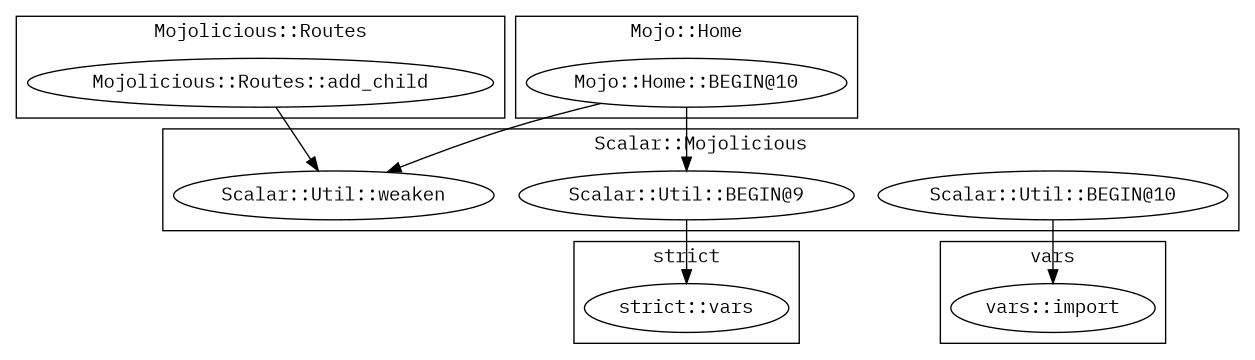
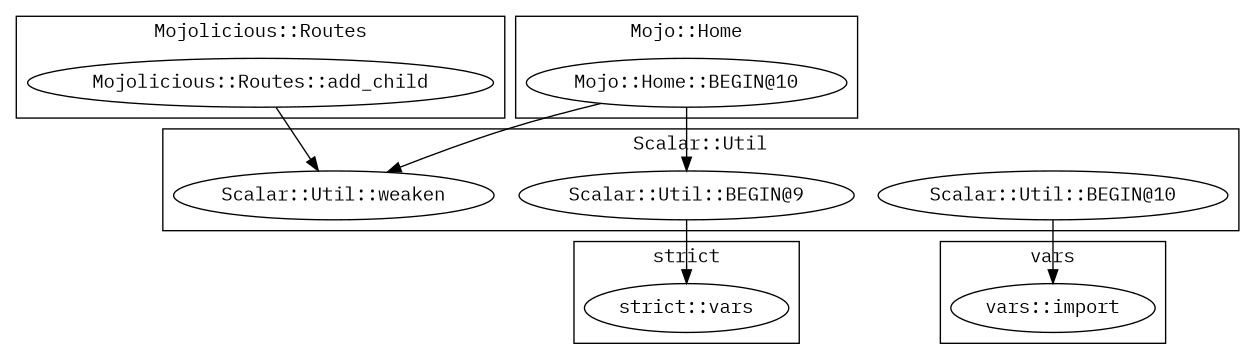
cluster "Scalar::Mojolicious": label "Scalar::Mojolicious" -> "Scalar::Util"
